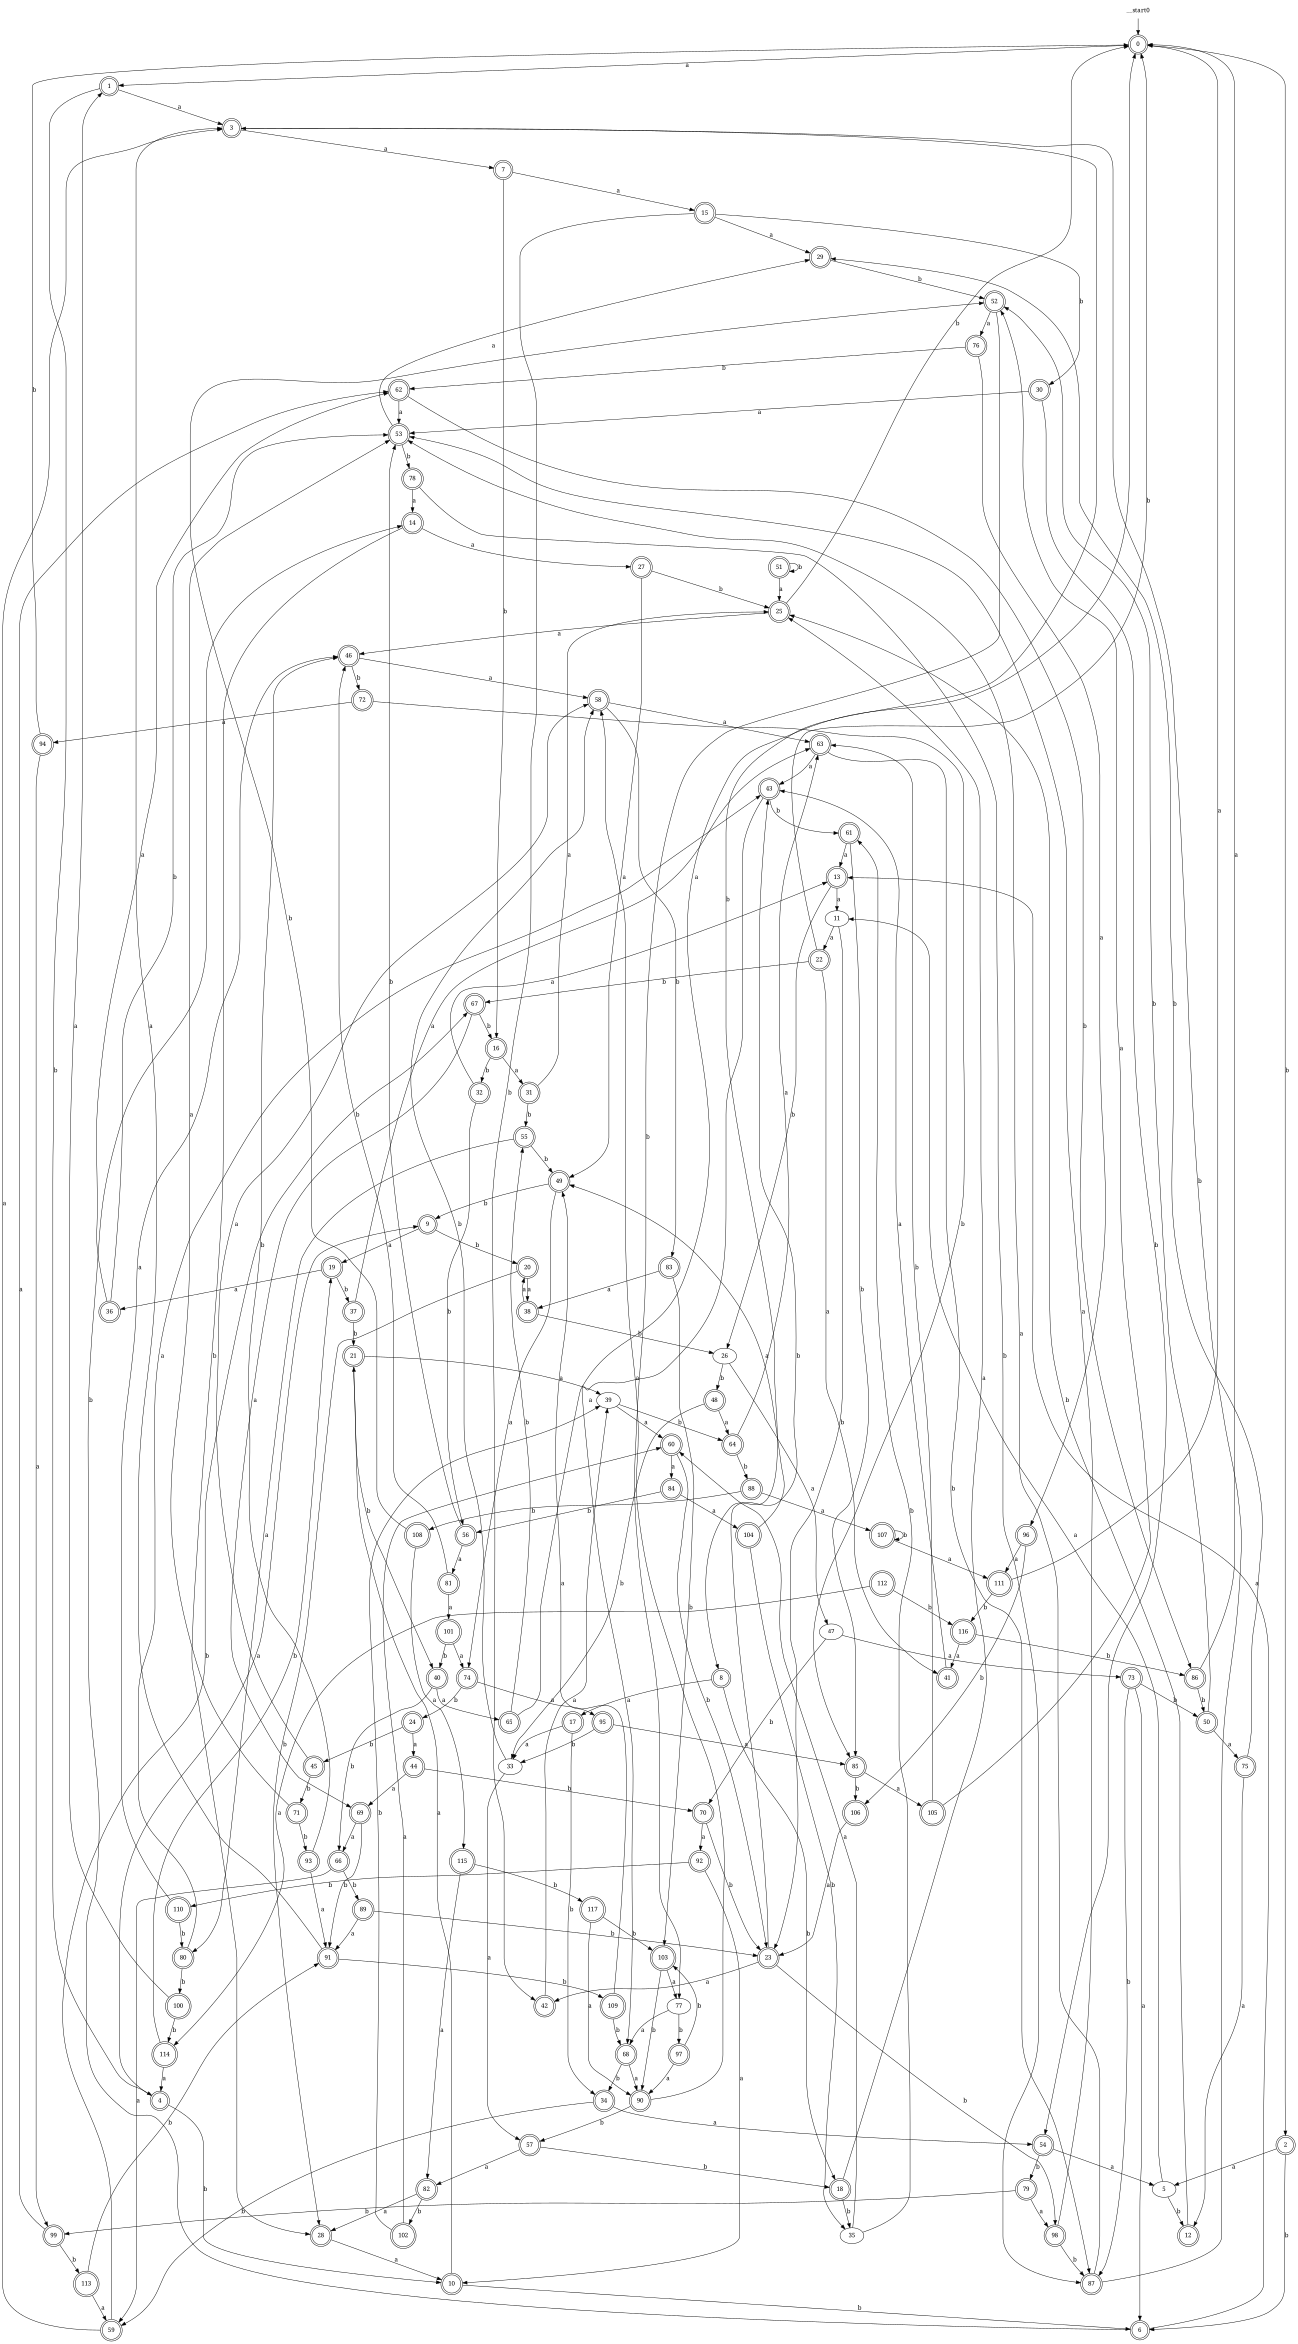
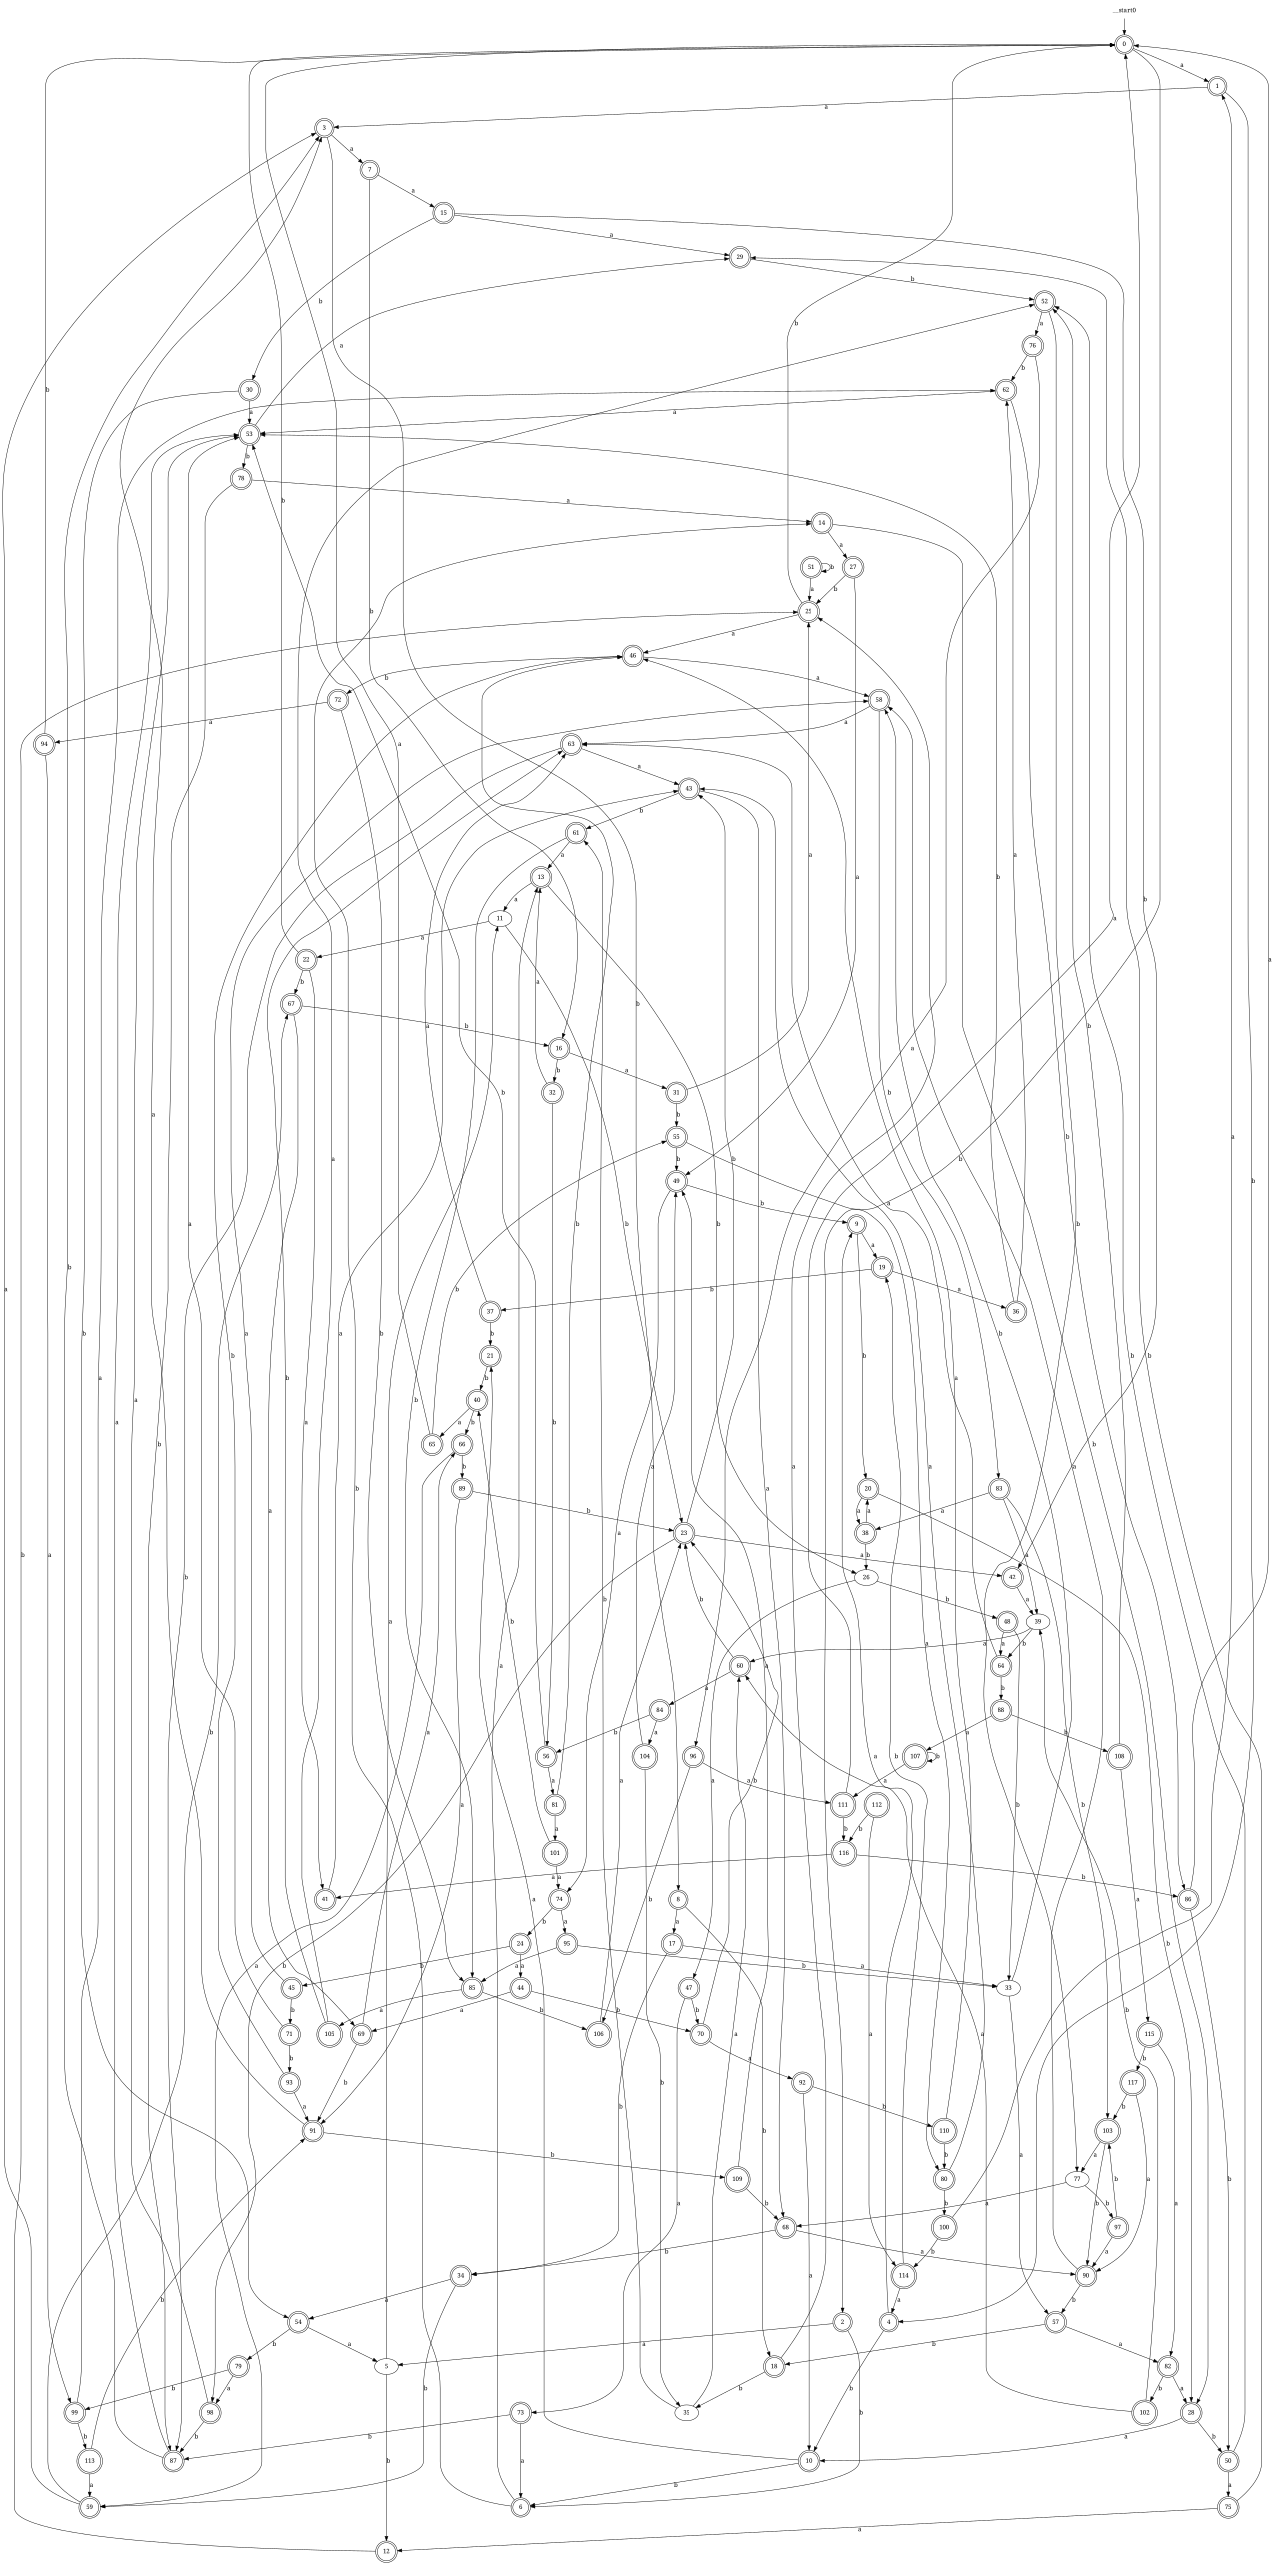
edge "21" -> "39": now "83" -> "39"
node "47": shape ellipse -> doublecircle
edge "73" -> "50": now "28" -> "50"
